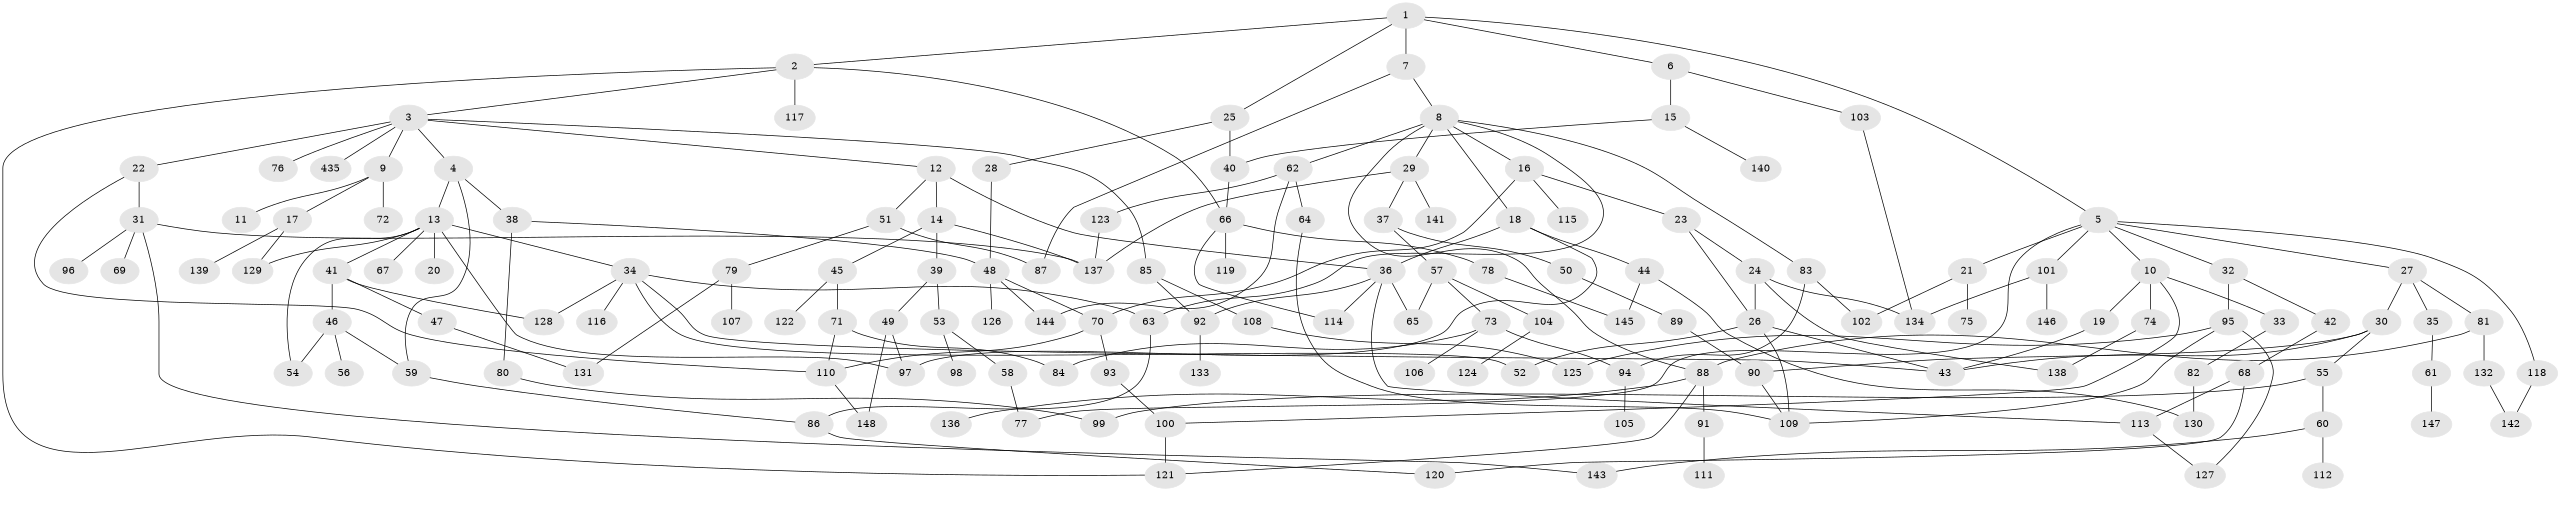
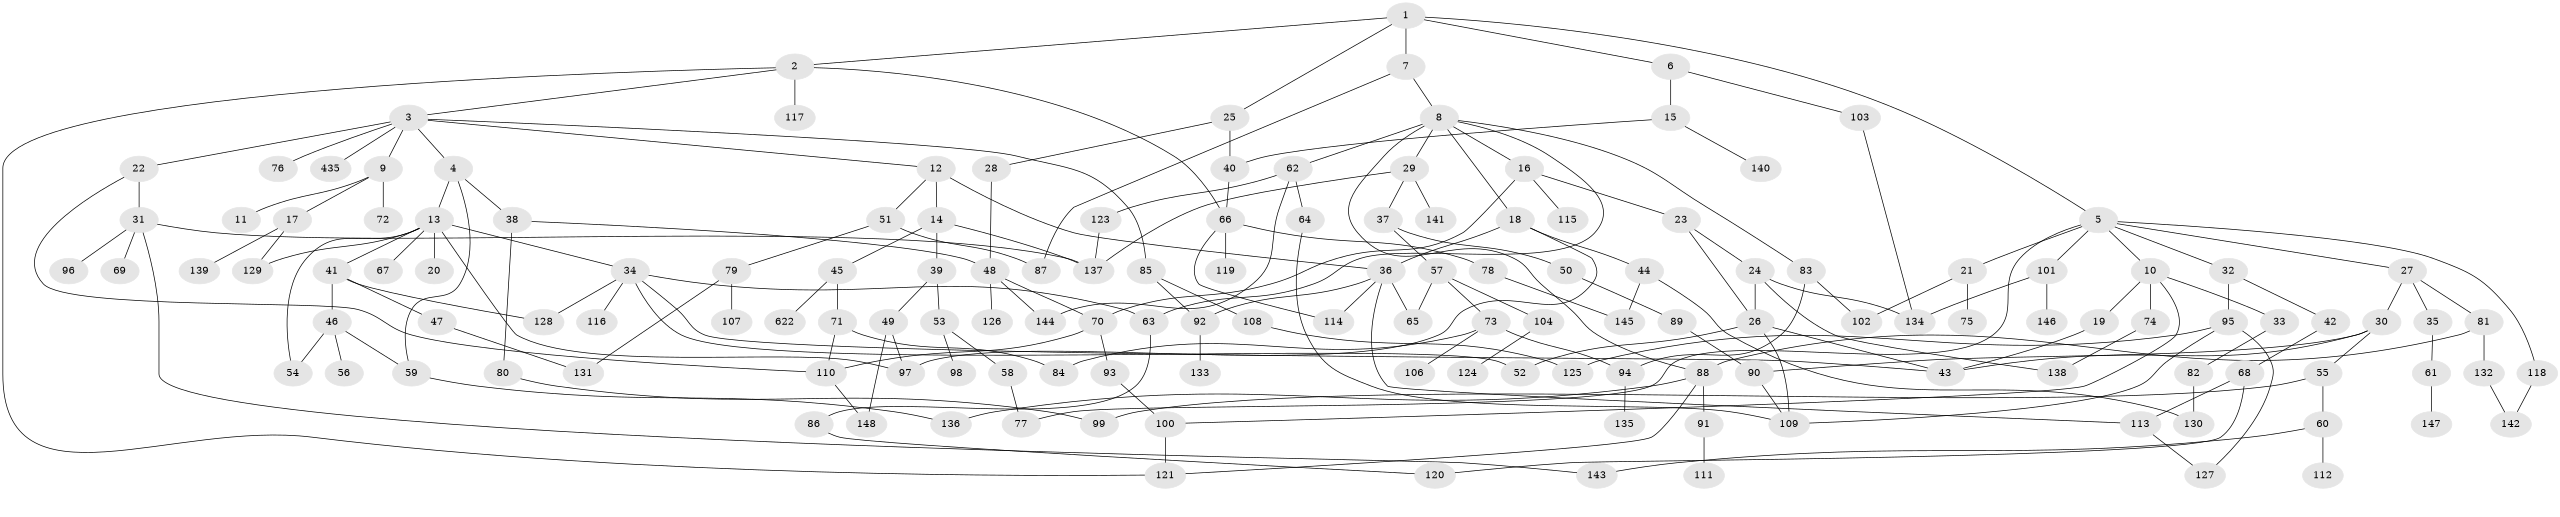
node "122": label "122" -> "622"
edge "59" -- "86": now "59" -- "136"
node "105": label "105" -> "135"
